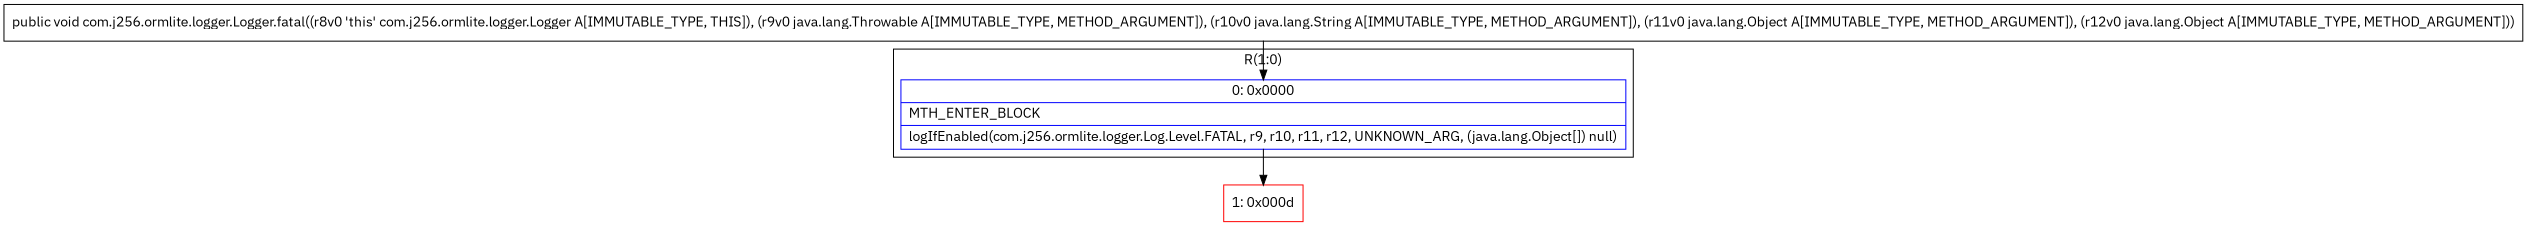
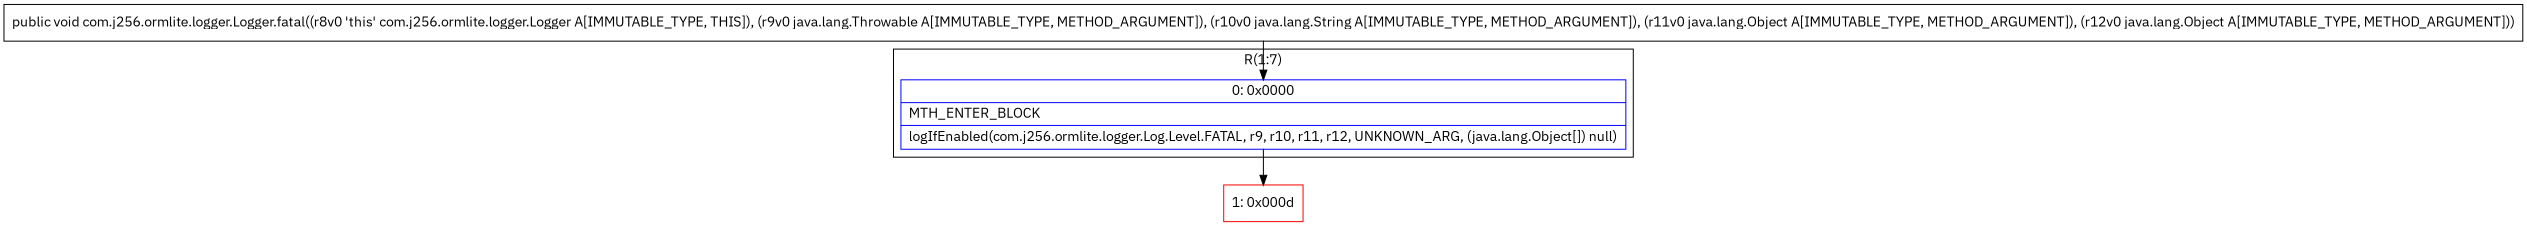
cluster "R(1:0)": label "R(1:0)" -> "R(1:7)"
